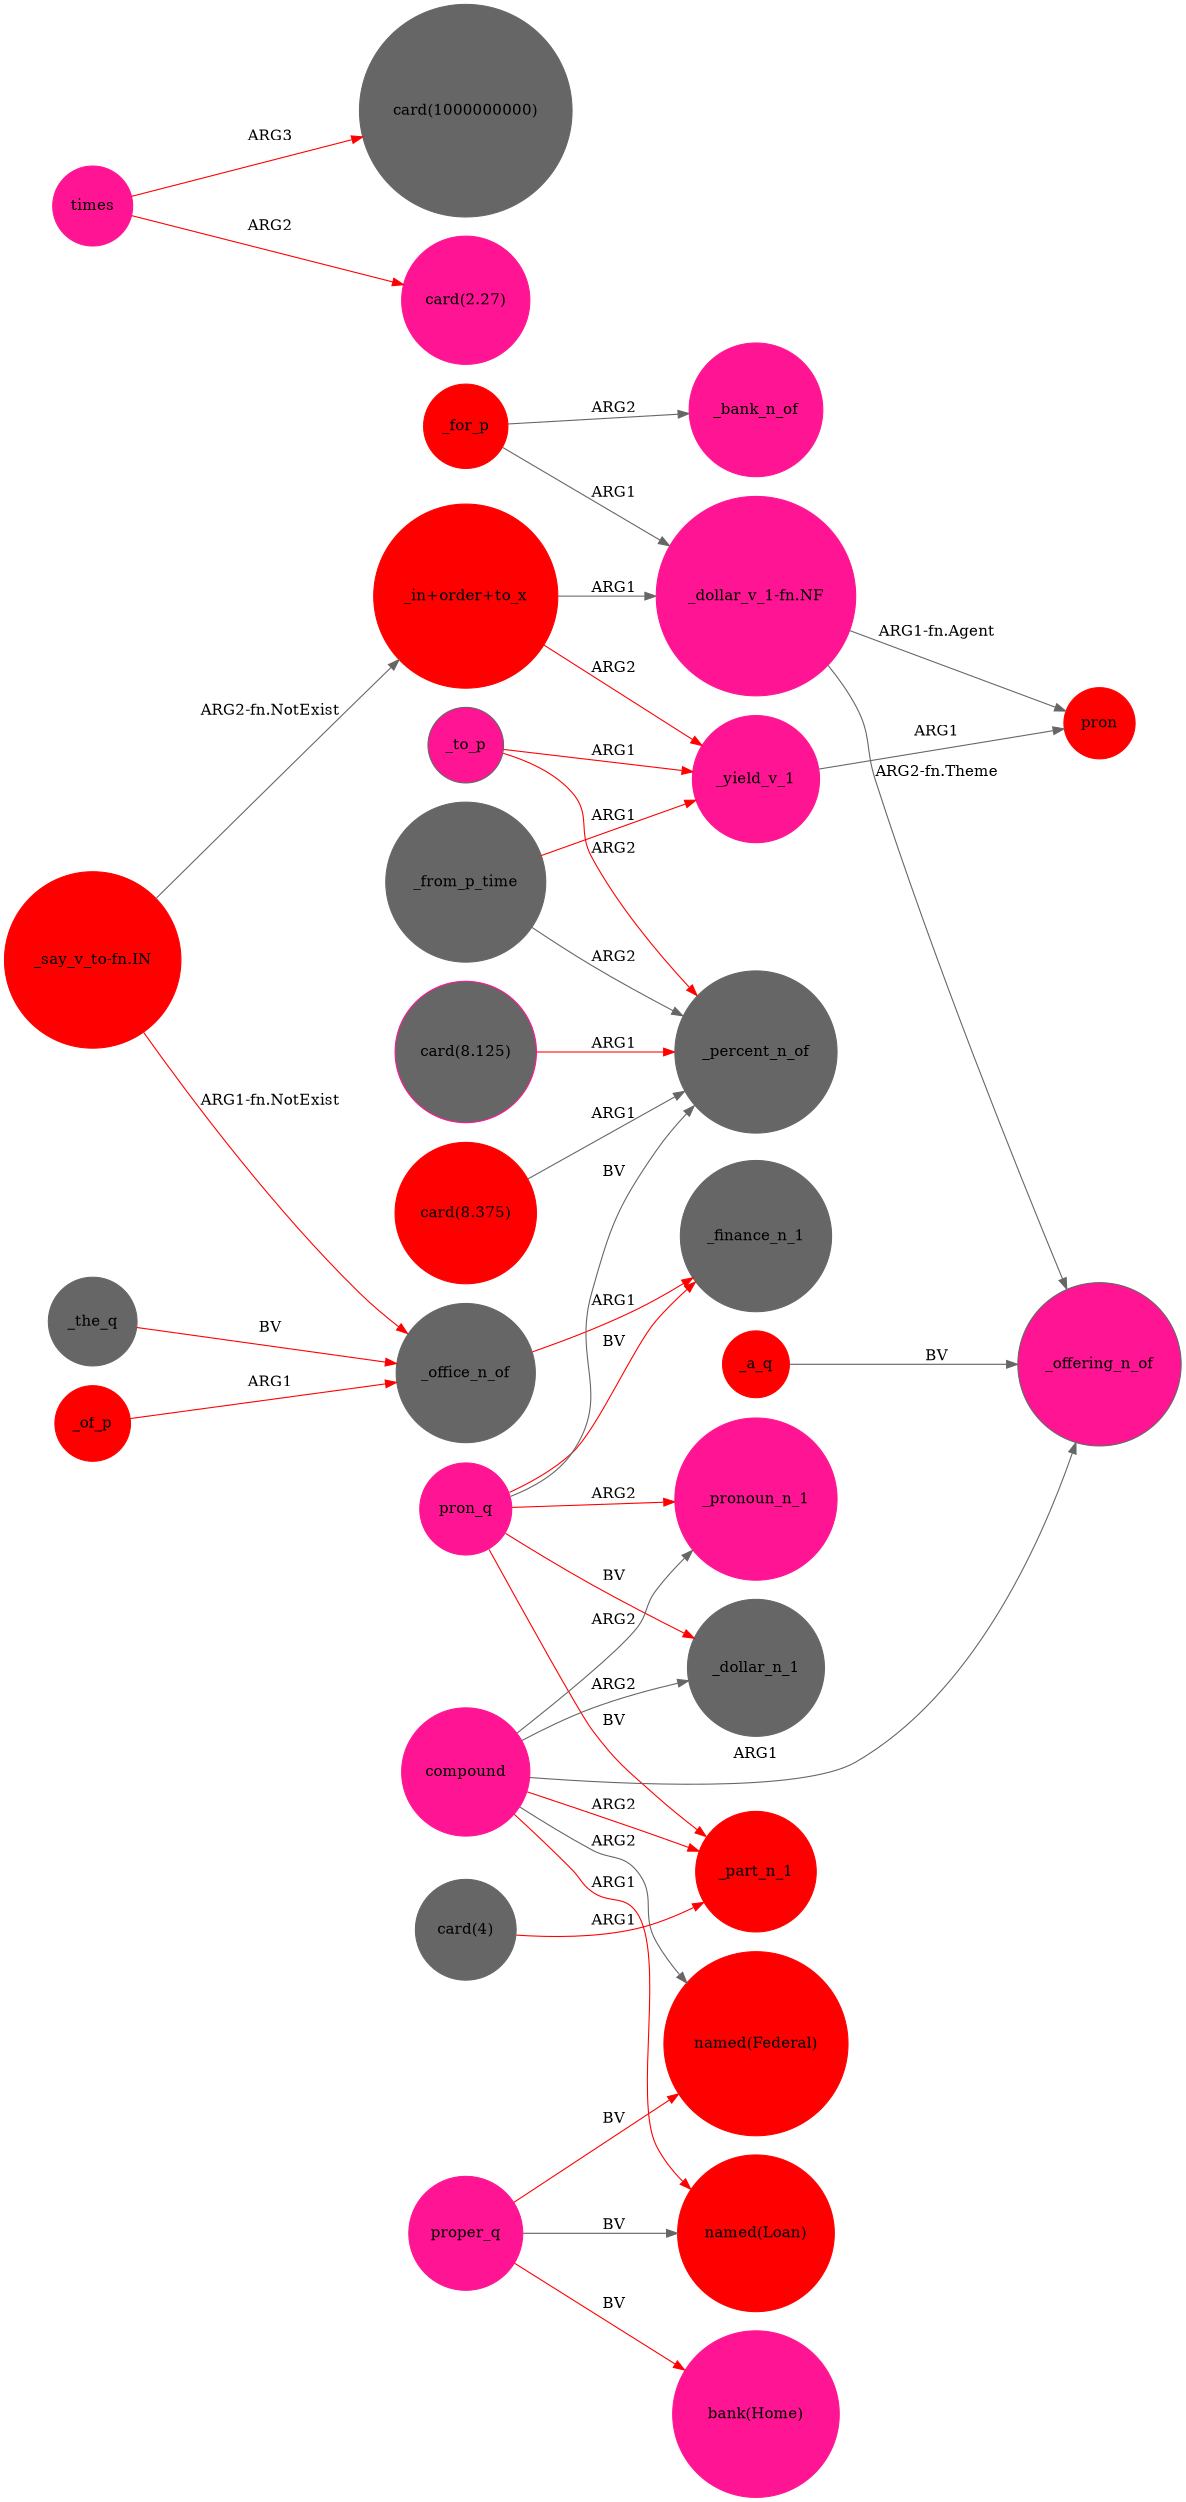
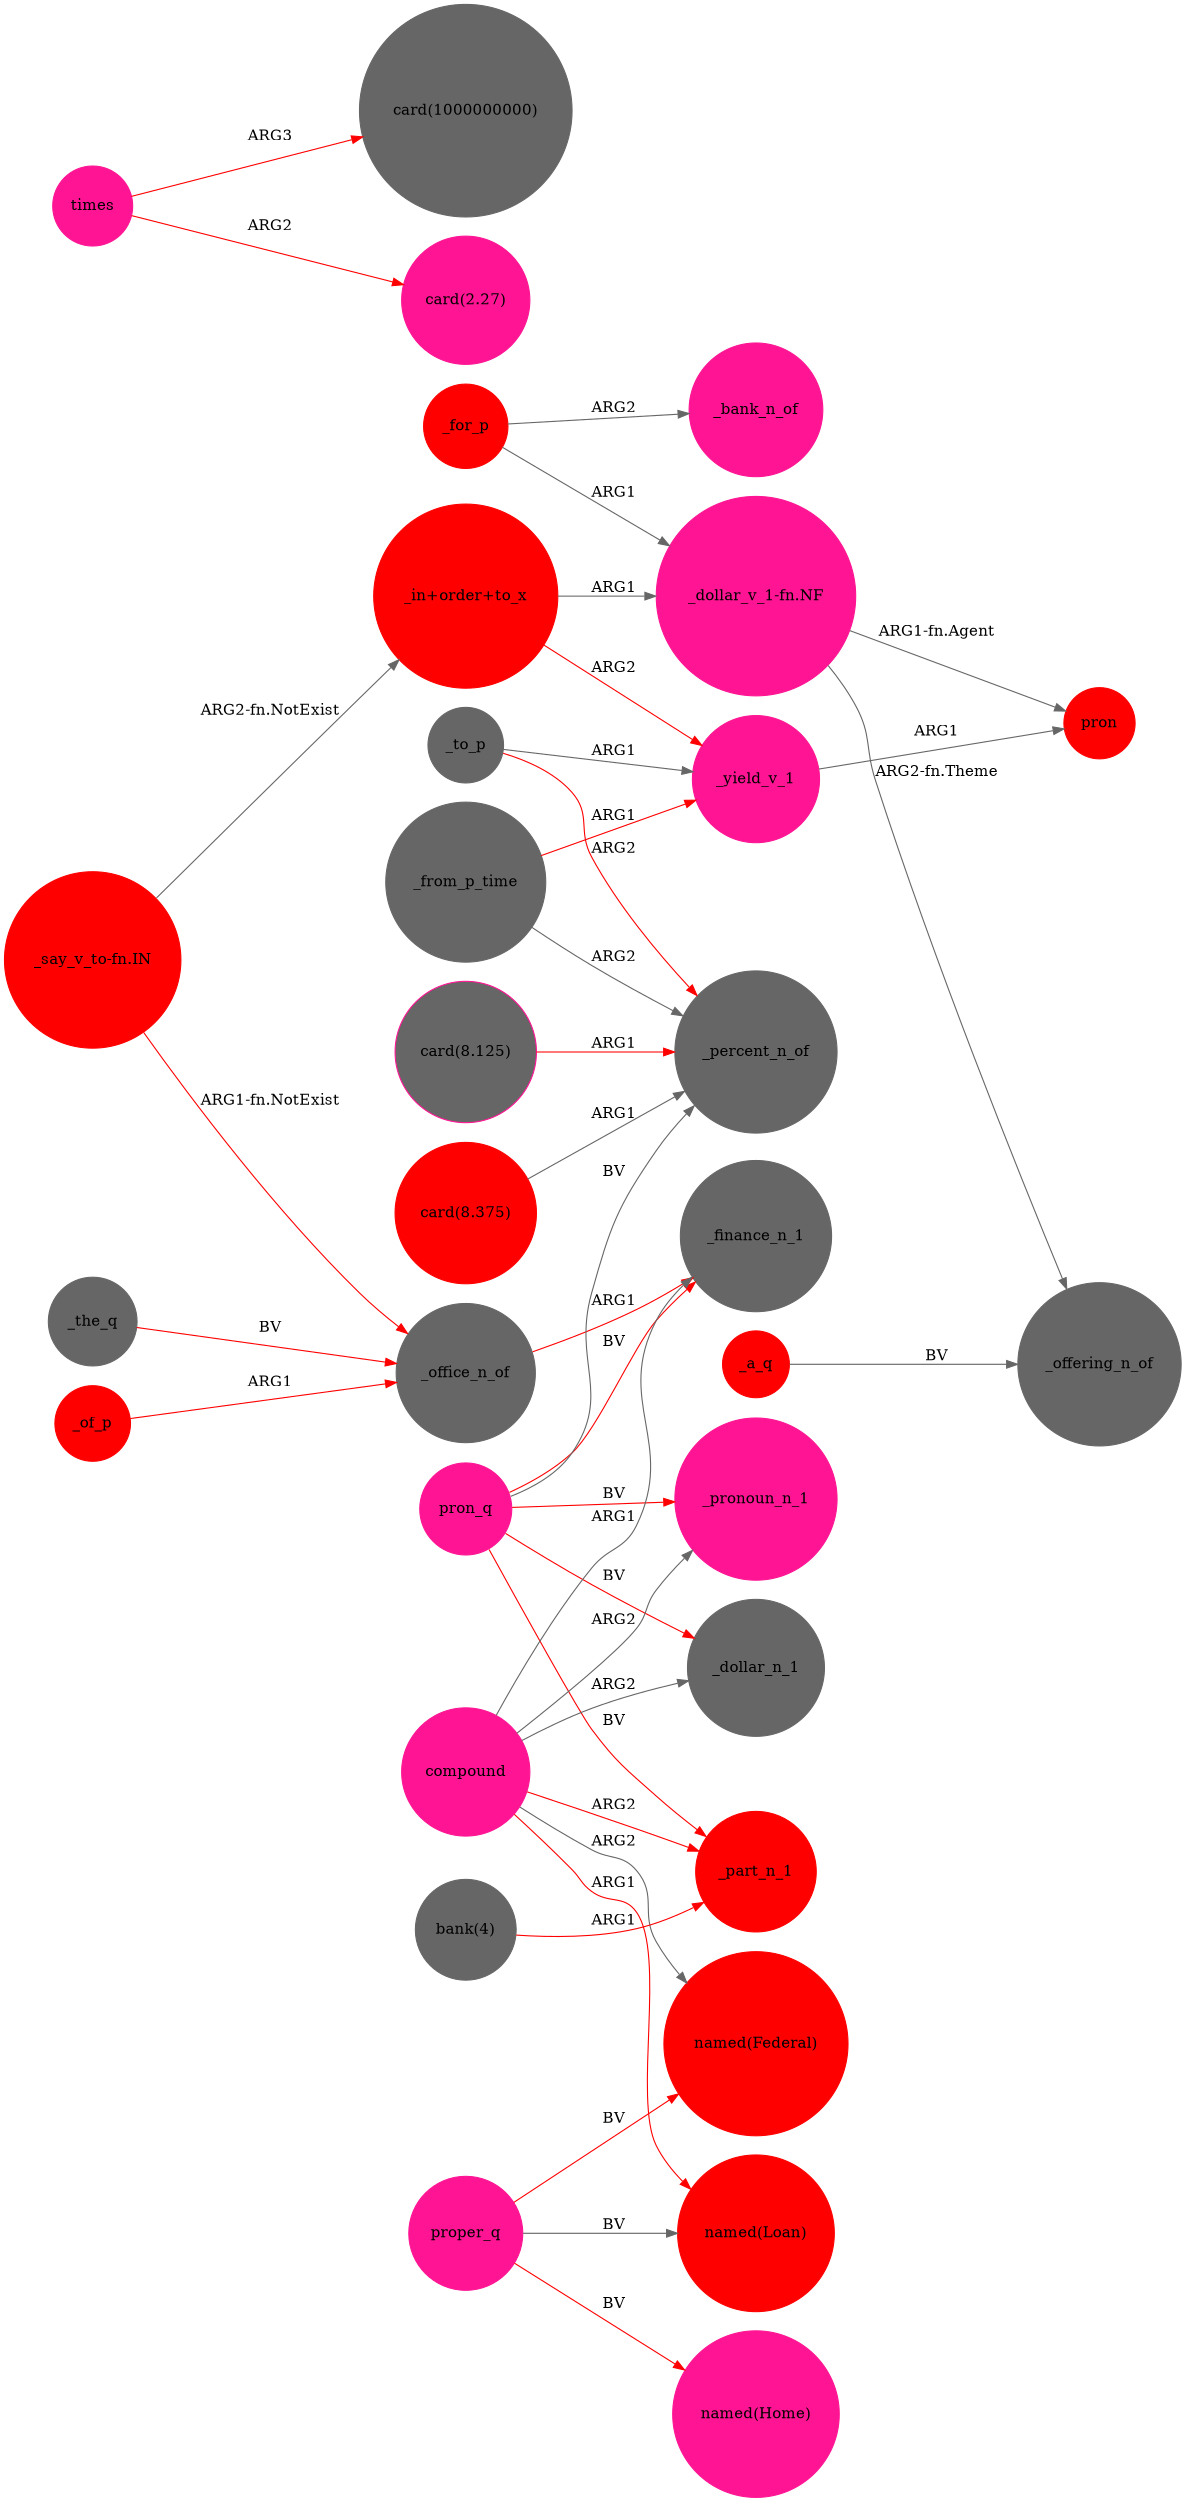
node "_to_p": fillcolor deeppink -> gray40
edge "_to_p" -> "_yield_v_1": color red -> gray40
node "_offering_n_of": fillcolor deeppink -> gray40
edge "pron_q" -> "_pronoun_n_1": label "ARG2" -> "BV"
edge "compound" -> "_offering_n_of": now "compound" -> "_finance_n_1"
node "card(4)": label "card(4)" -> "bank(4)"
node "bank(Home)": label "bank(Home)" -> "named(Home)"
